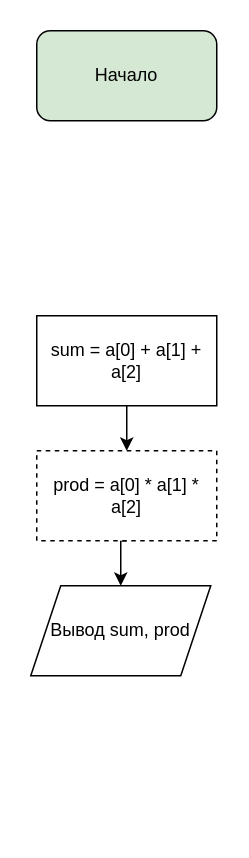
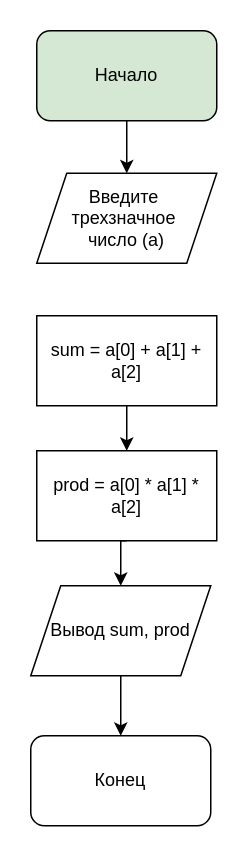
edge "Начало" -> "Введите трехзначное число (a)": added
node "Введите трехзначное число (a)": added
node "prod = a[0] * a[1] * a[2]": style dashed -> solid
edge "Вывод sum, prod" -> "Конец": added
node "Конец": added
